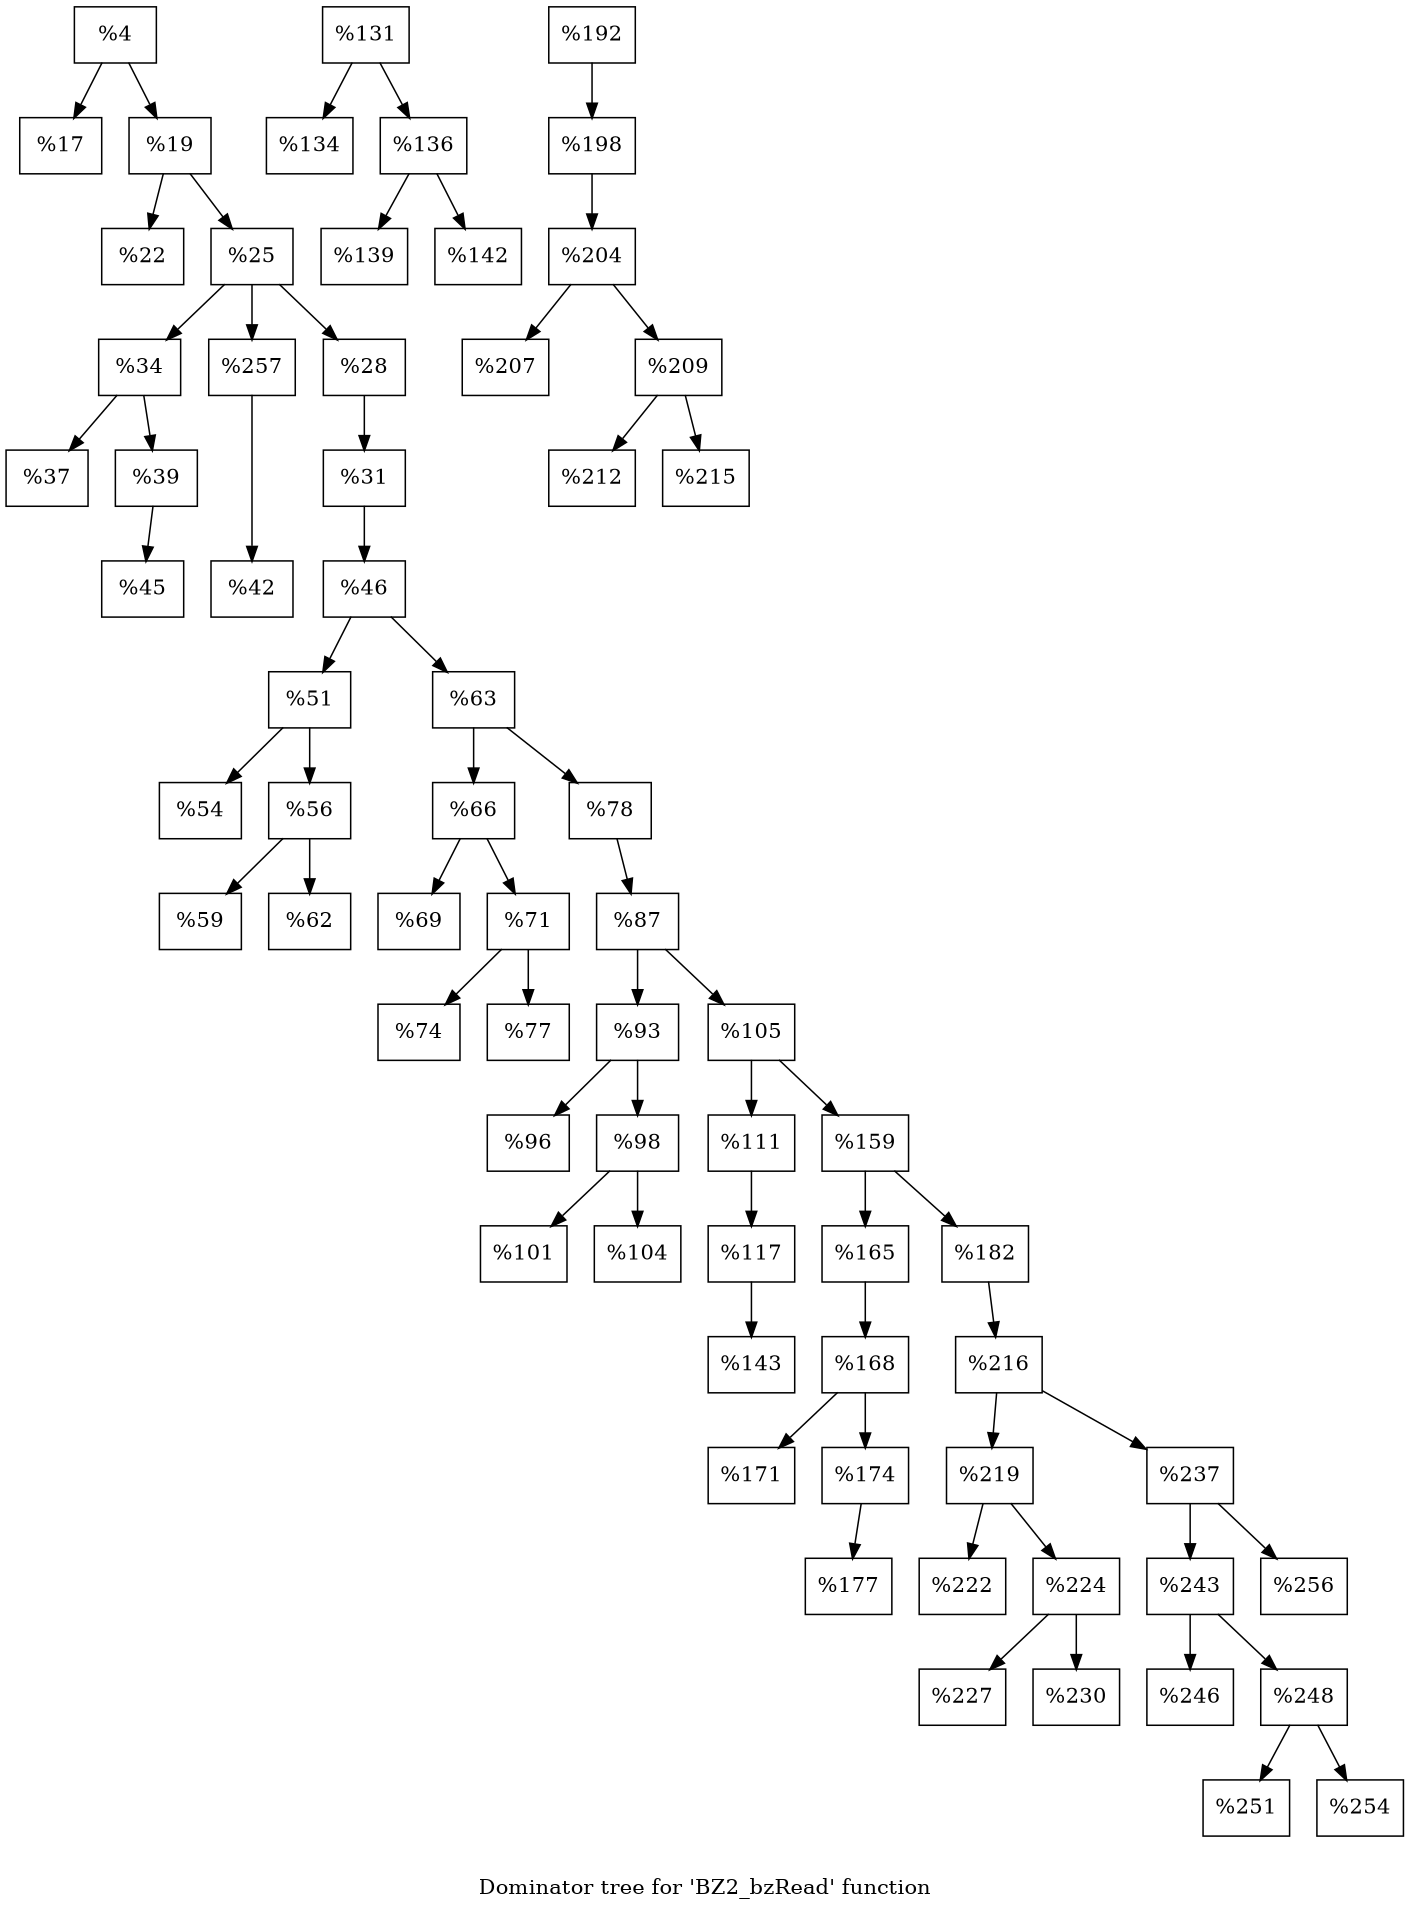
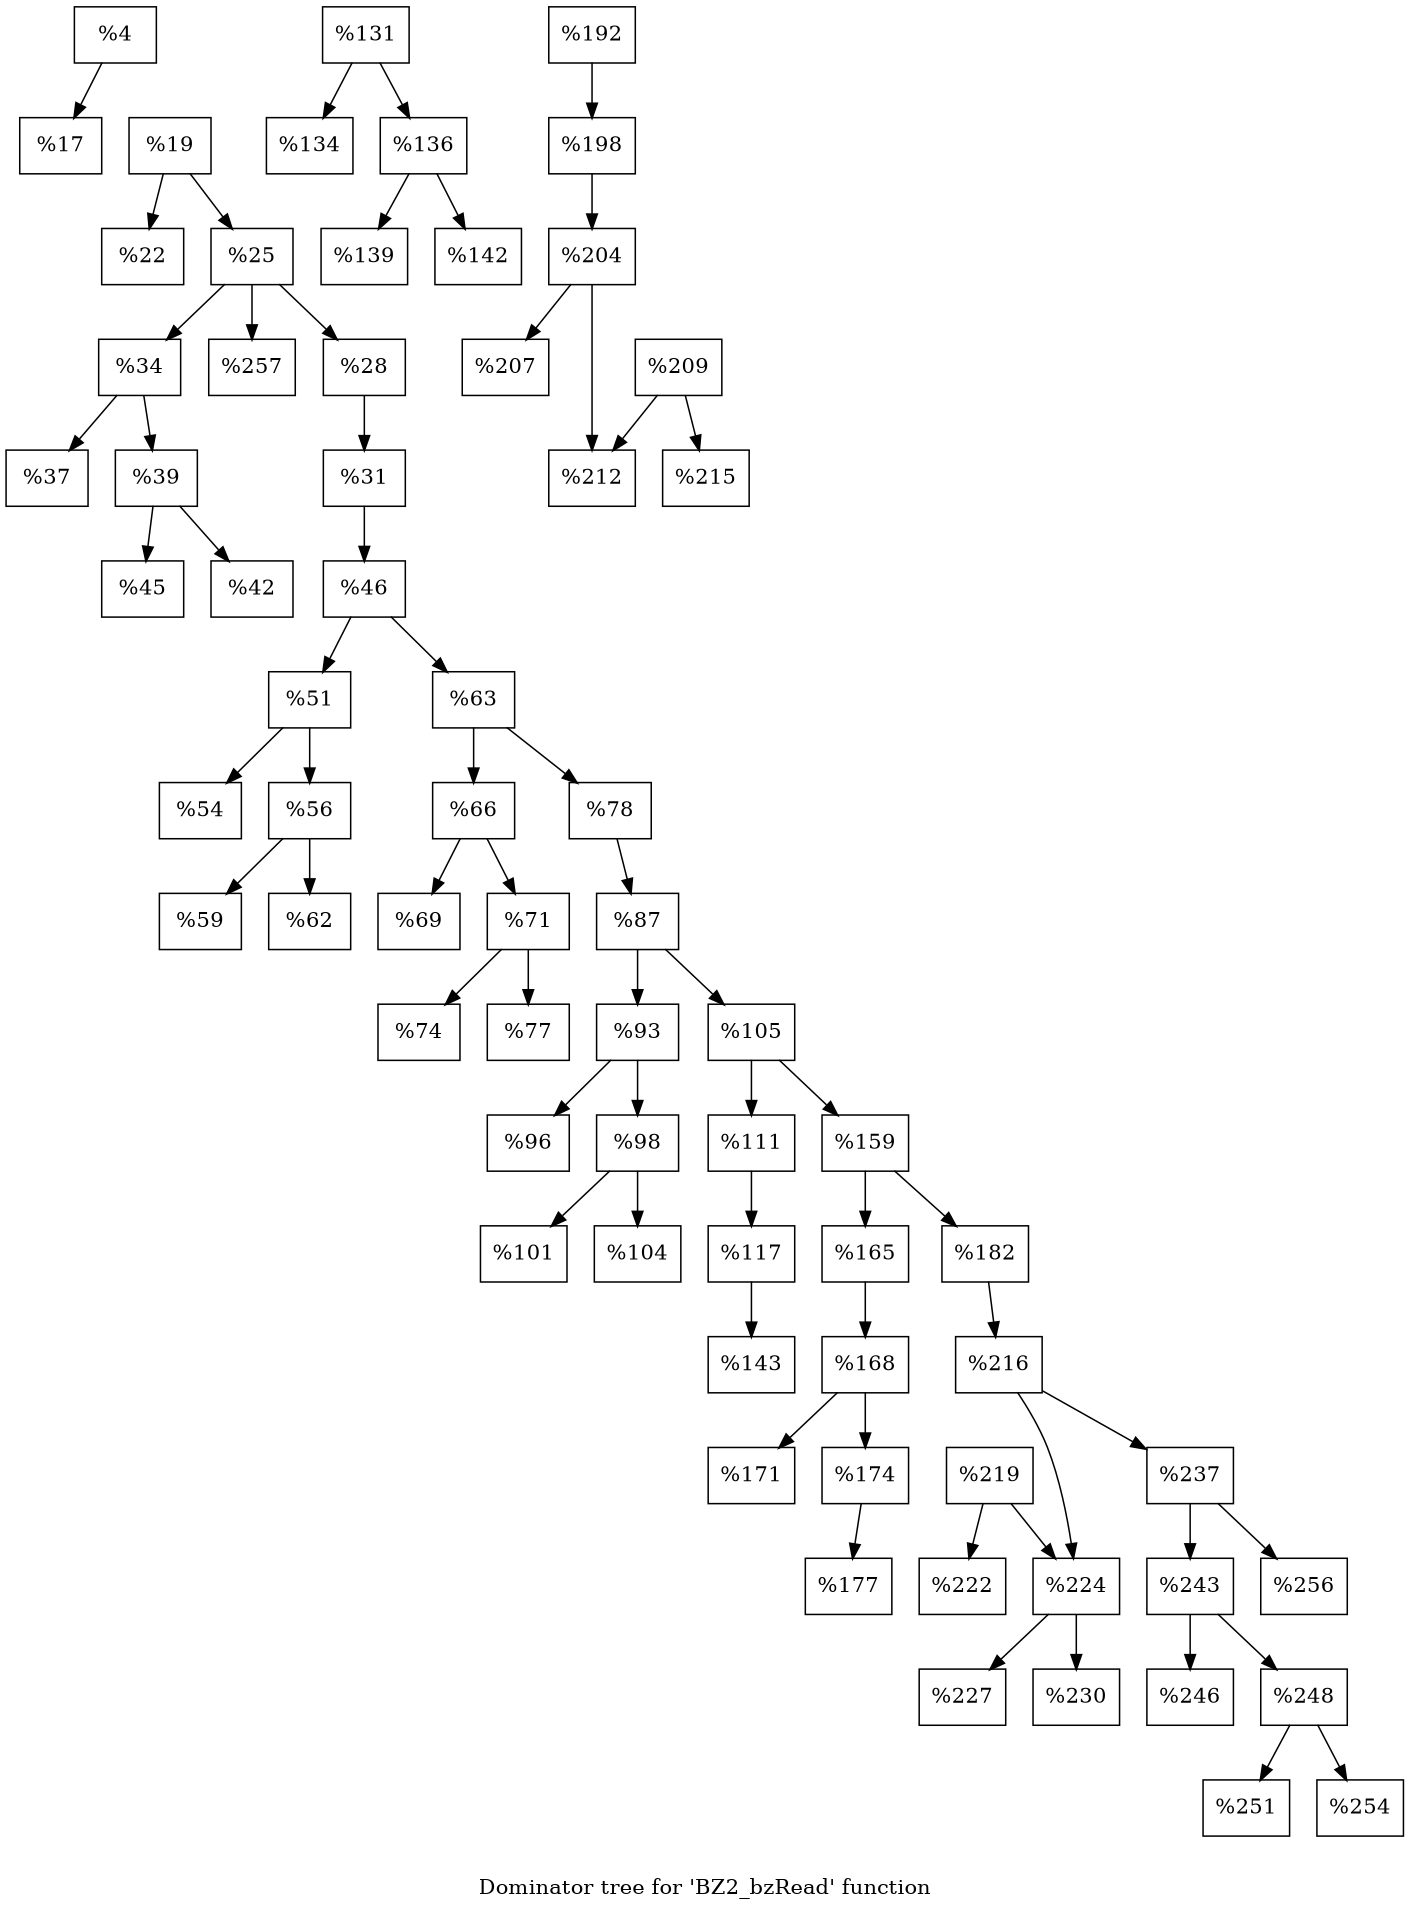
edge "%4" -> "%19": removed
edge "%204" -> "%209": now "%204" -> "%212"
edge "%257" -> "%42": now "%39" -> "%42"
edge "%216" -> "%219": now "%216" -> "%224"
